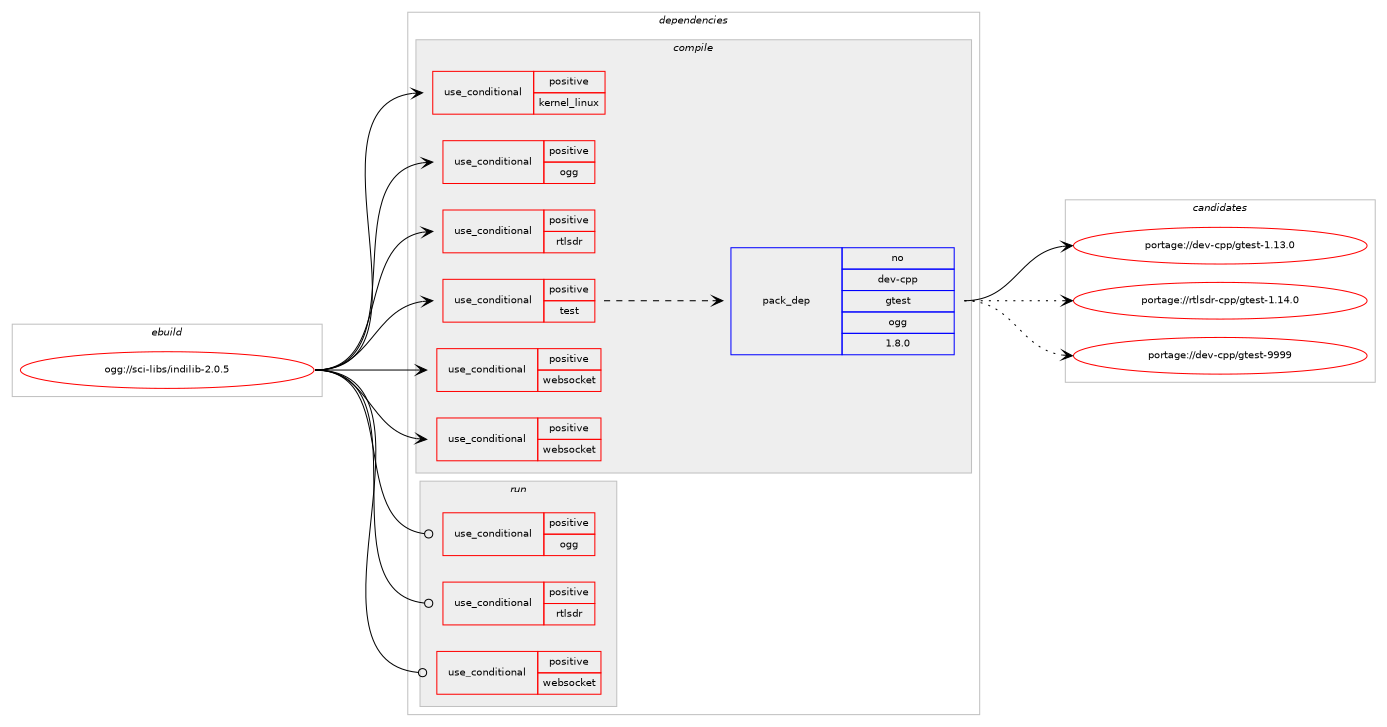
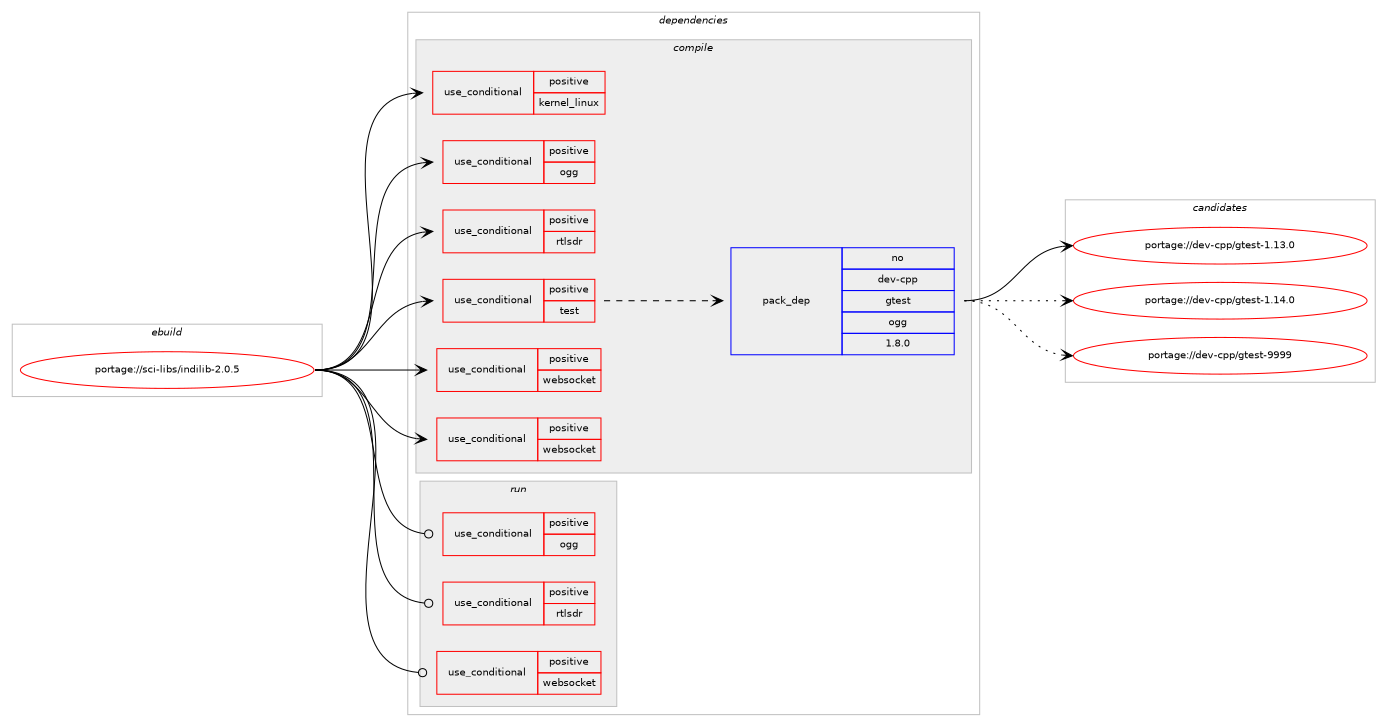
node "portage://rtlsdr-cpp/gtest-1.14.0": label "portage://rtlsdr-cpp/gtest-1.14.0" -> "portage://dev-cpp/gtest-1.14.0"
node "ogg://sci-libs/indilib-2.0.5": label "ogg://sci-libs/indilib-2.0.5" -> "portage://sci-libs/indilib-2.0.5"
